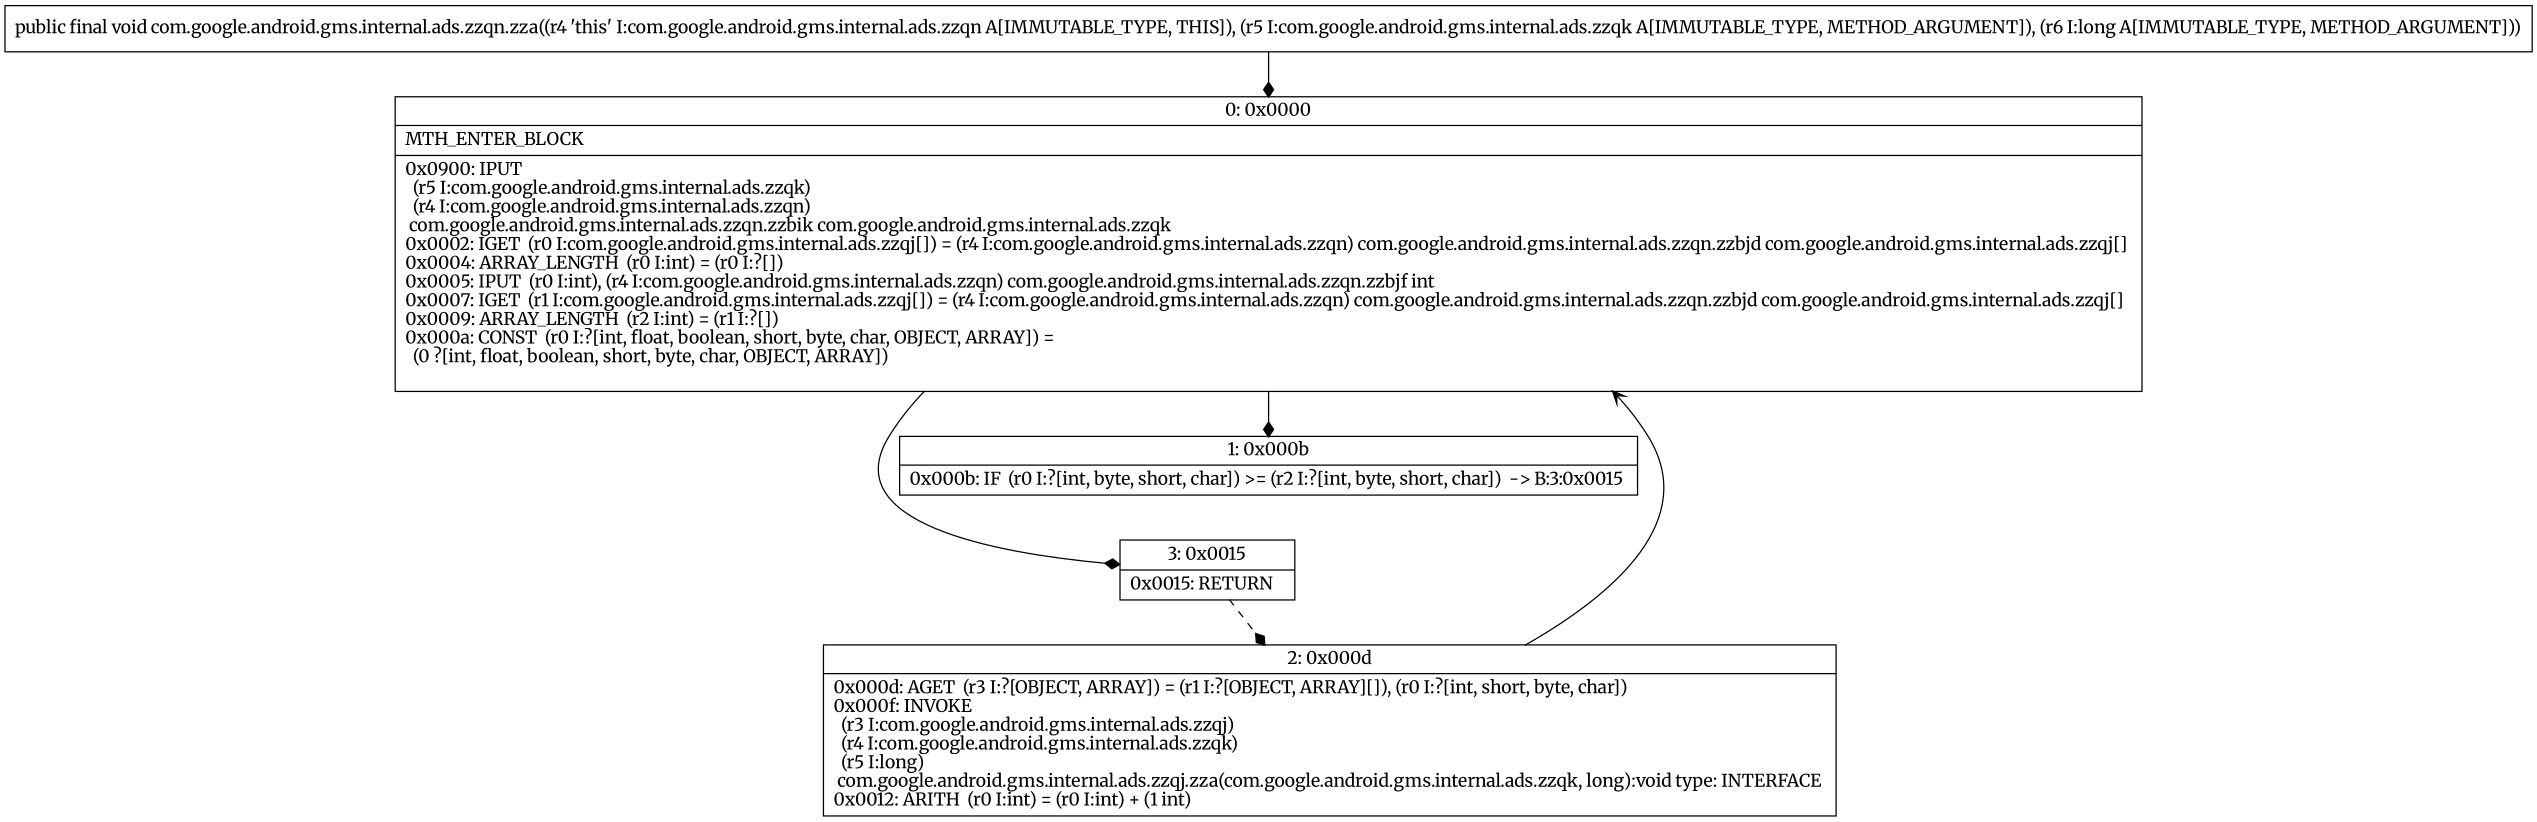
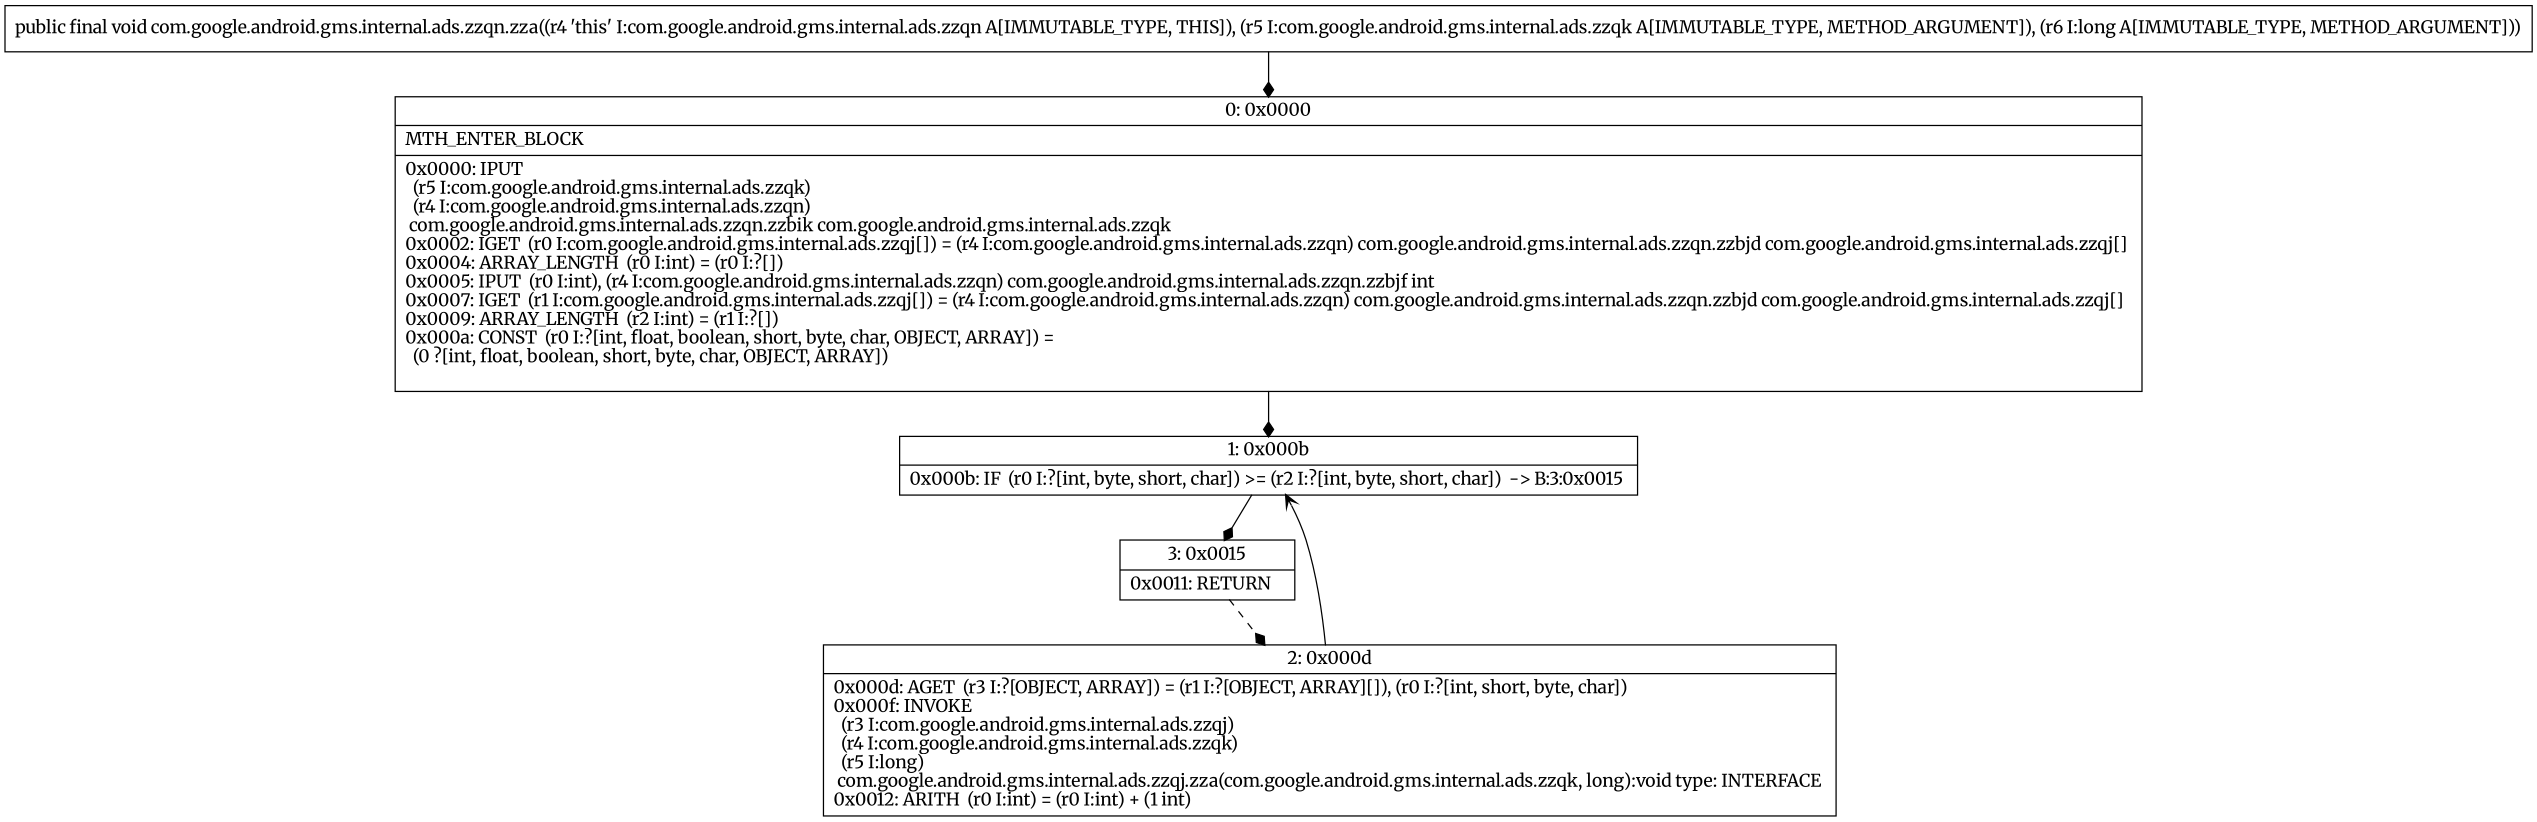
node "0: 0x0000": text "0x0900: IPUT" -> "0x0000: IPUT"
edge "0: 0x0000" -> "3: 0x0015": now "1: 0x000b" -> "3: 0x0015"
edge "2: 0x000d" -> "0: 0x0000": now "2: 0x000d" -> "1: 0x000b"
node "3: 0x0015": text "0x0015: RETURN" -> "0x0011: RETURN"
